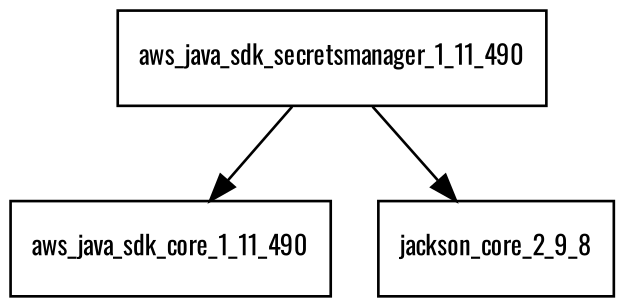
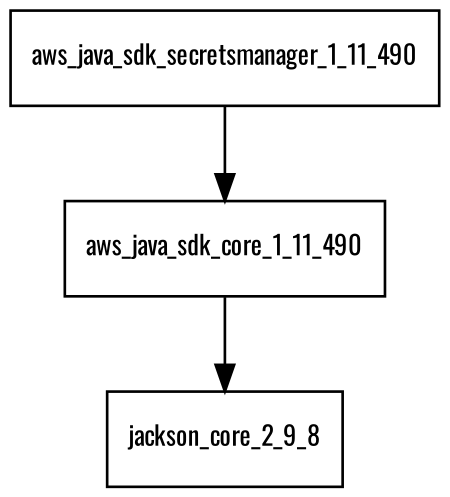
edge "aws_java_sdk_secretsmanager_1_11_490" -> "jackson_core_2_9_8": now "aws_java_sdk_core_1_11_490" -> "jackson_core_2_9_8"
